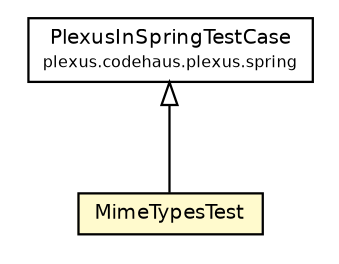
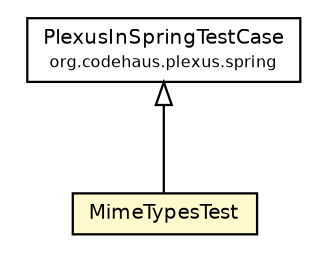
node "PlexusInSpringTestCase": text "plexus.codehaus.plexus.spring" -> "org.codehaus.plexus.spring"
